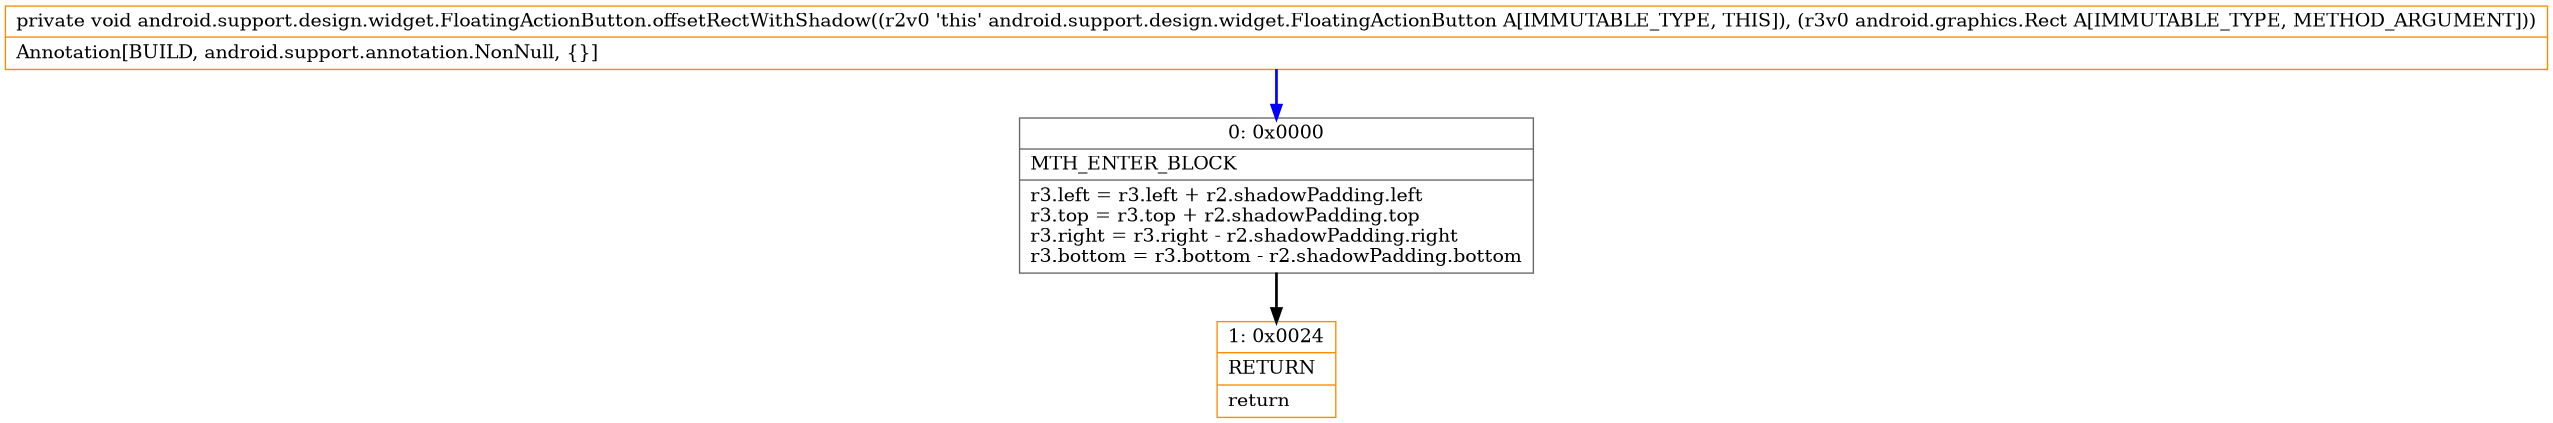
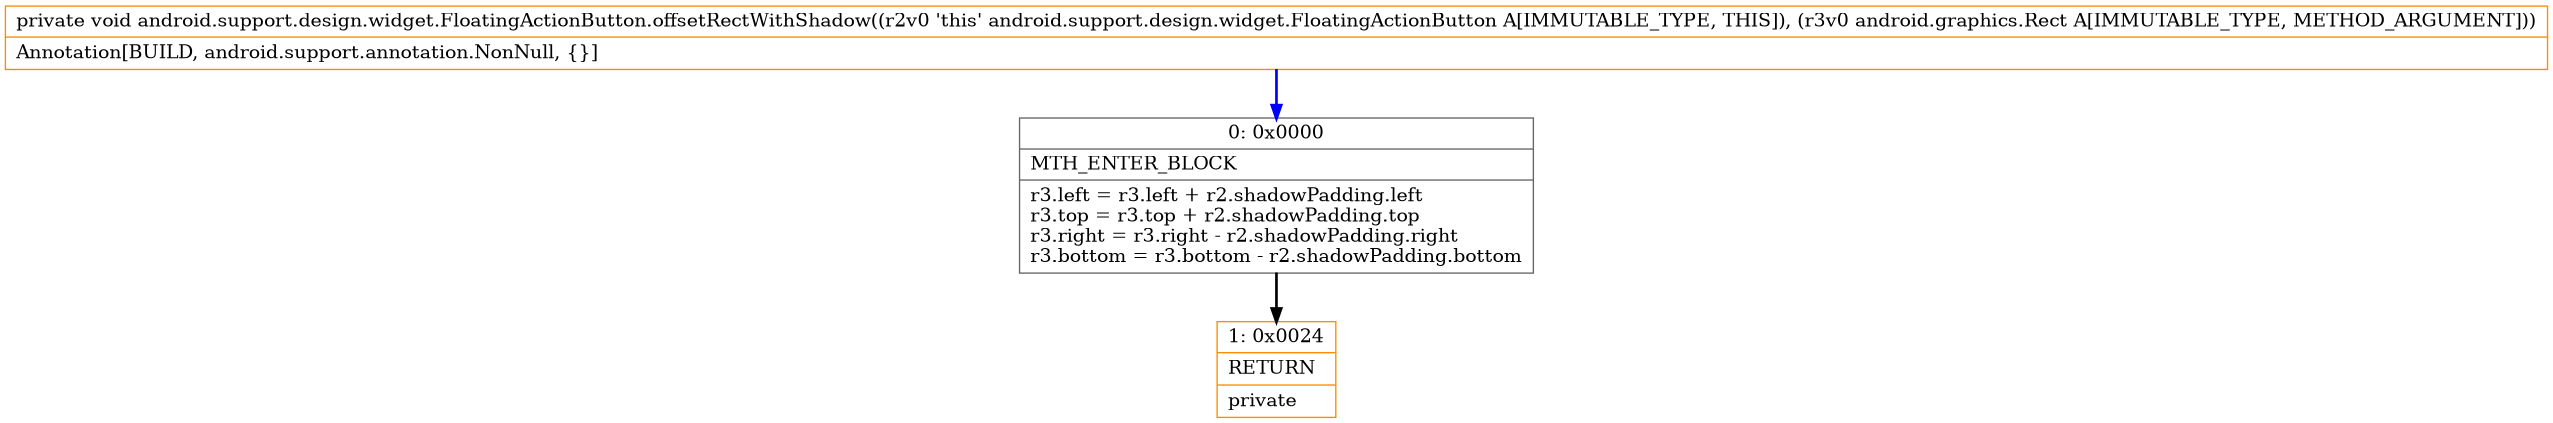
node "1: 0x0024": text "return" -> "private"
